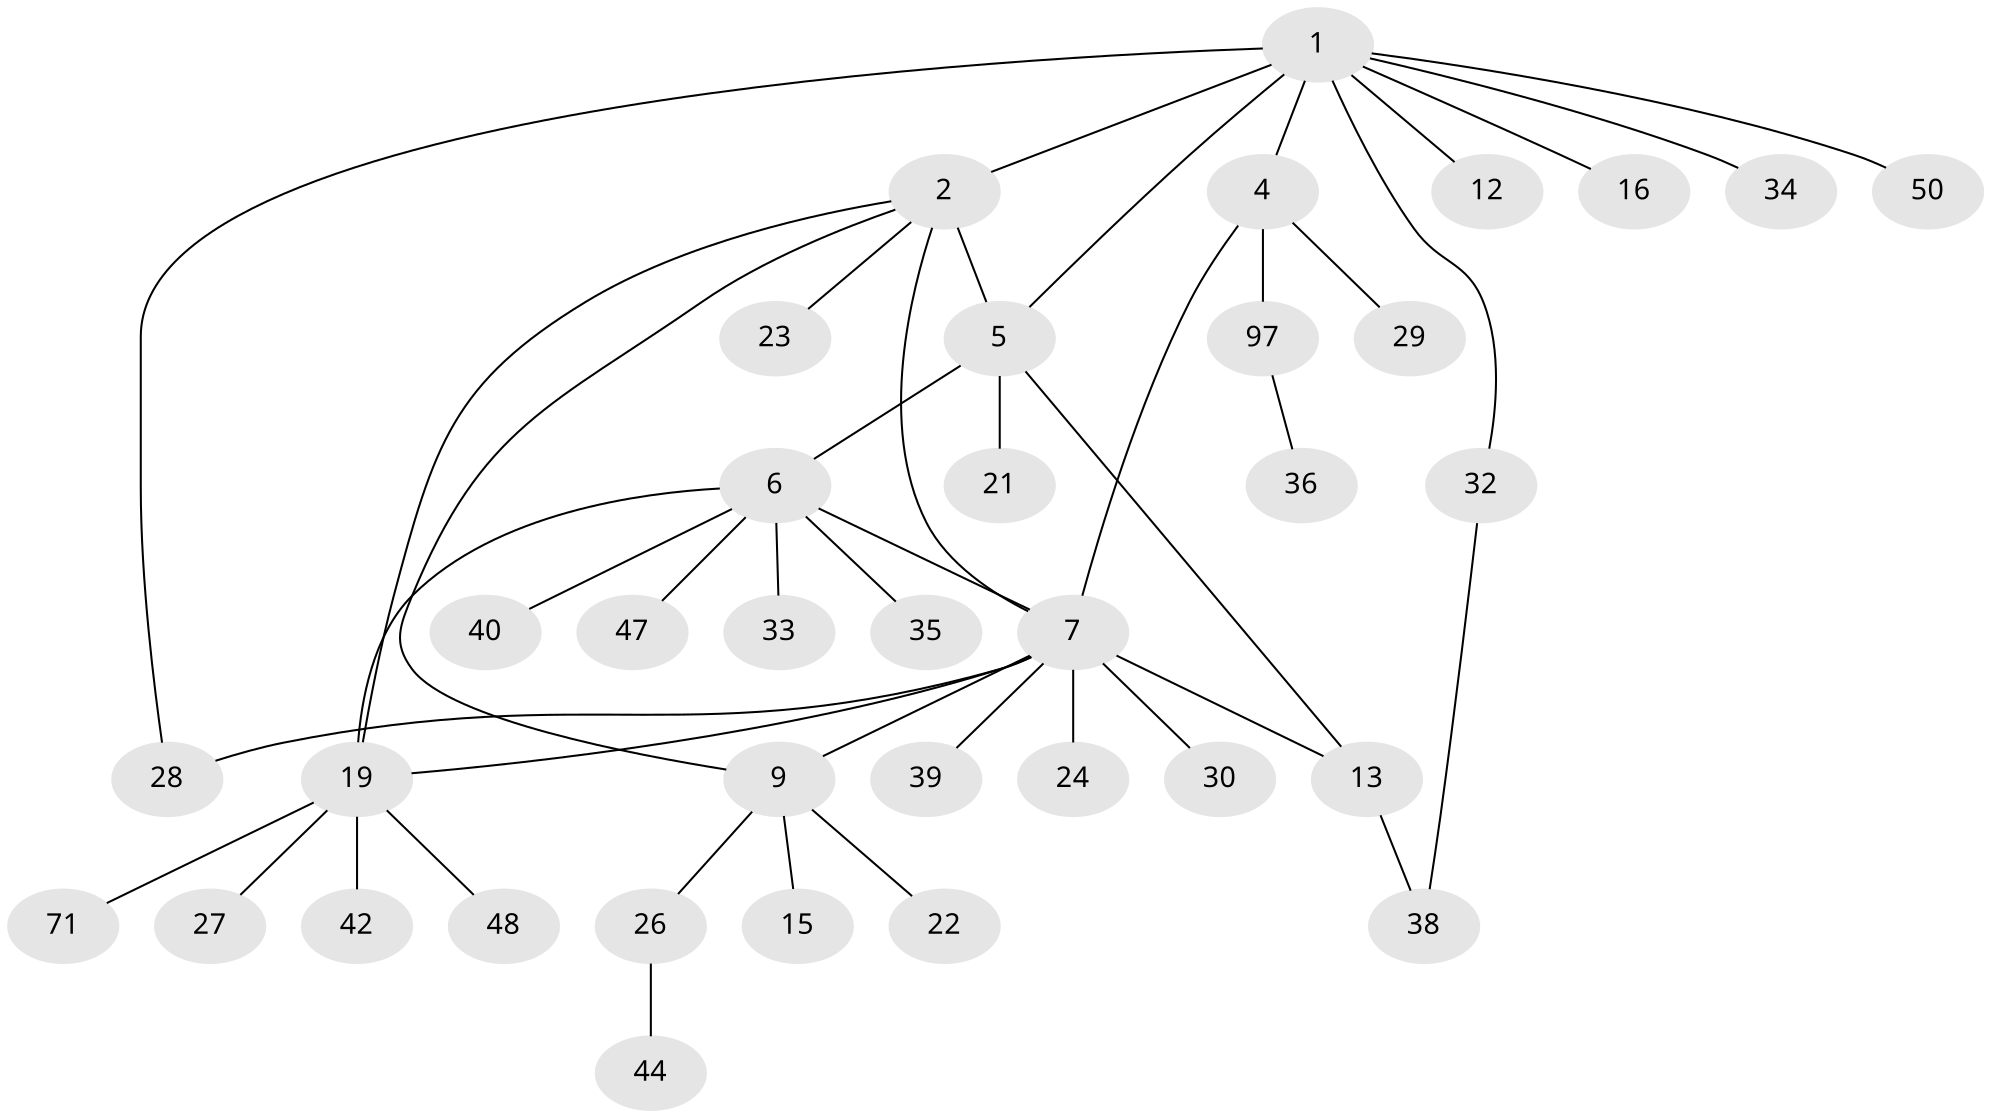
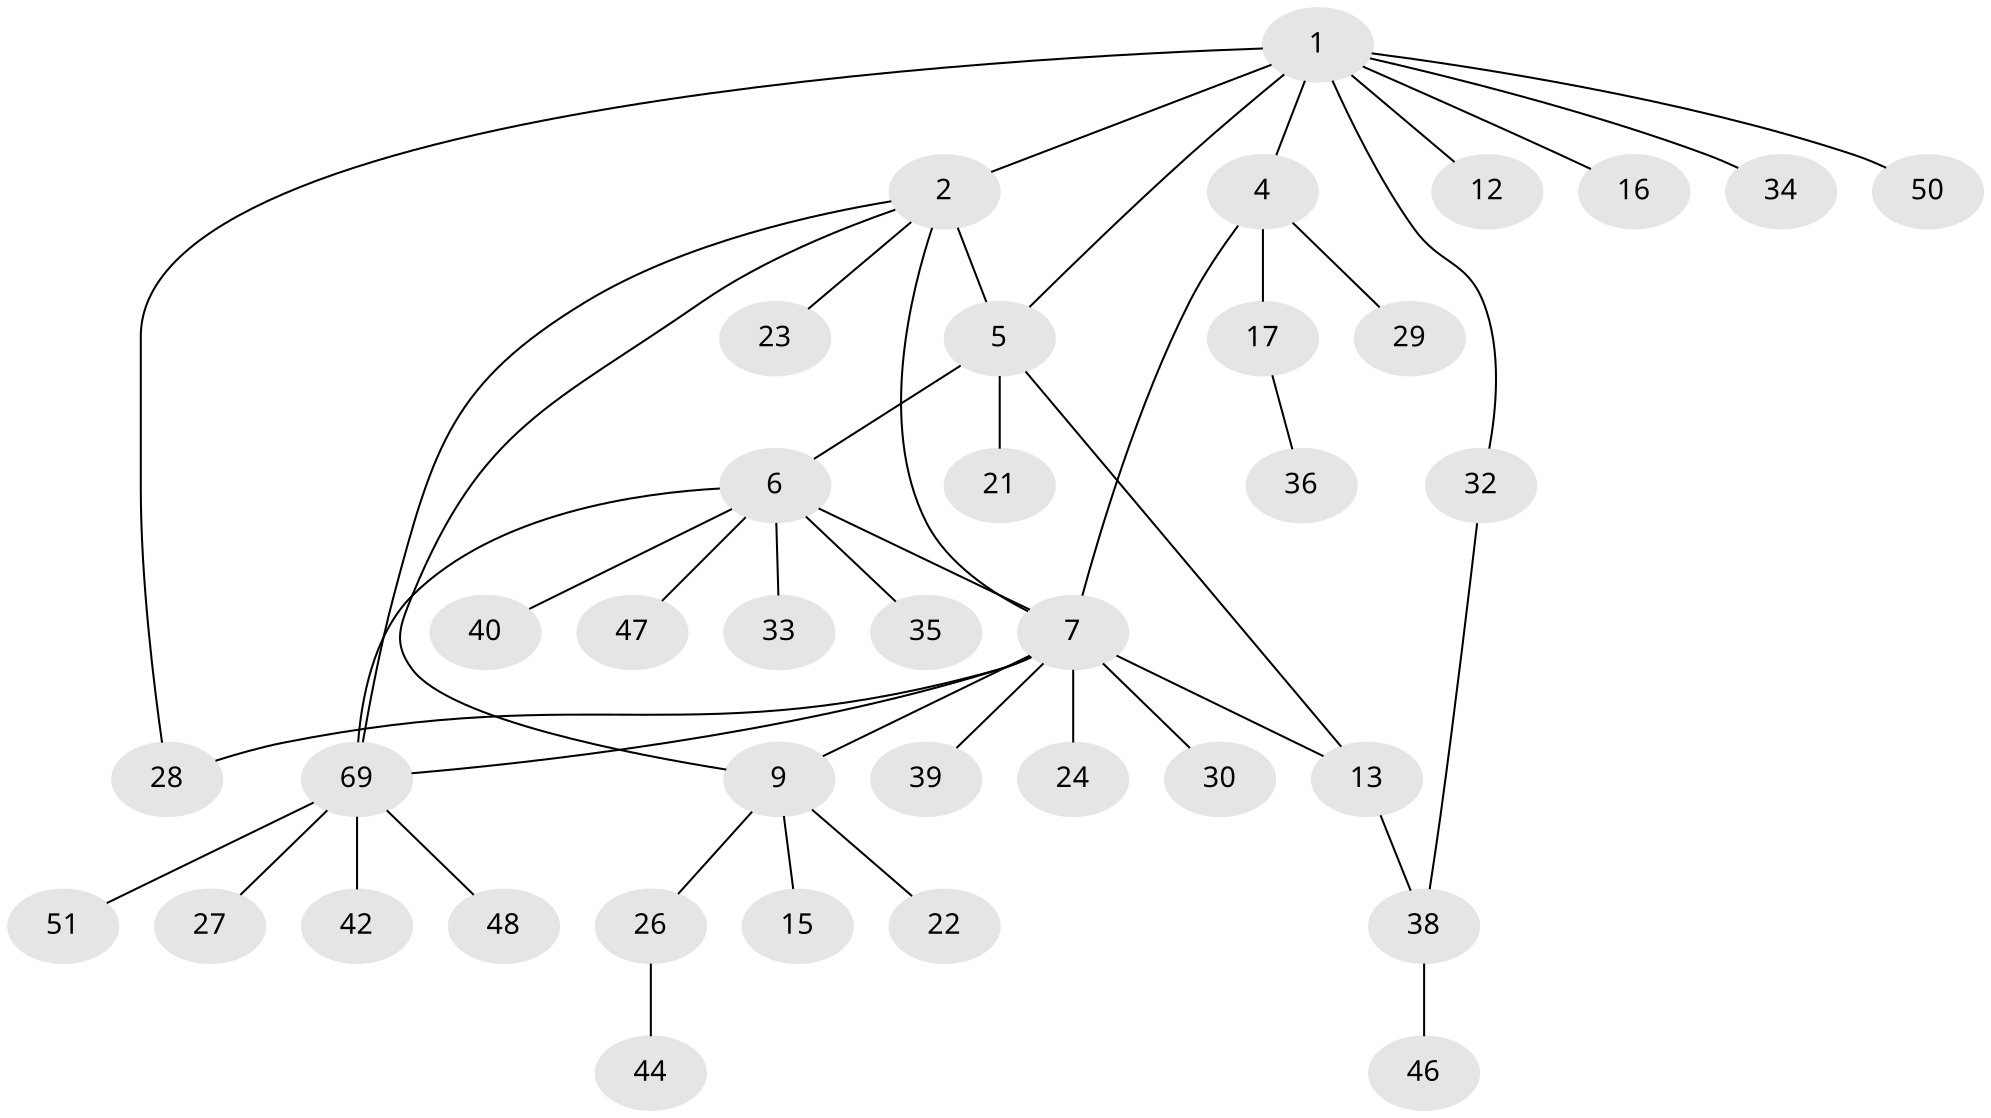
node "97": label "97" -> "17"
node "19": label "19" -> "69"
node "71": label "71" -> "51"
node "46": added
